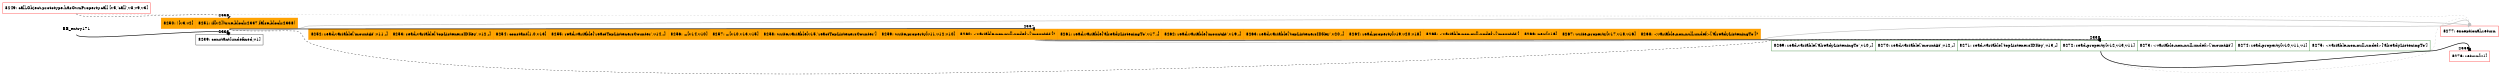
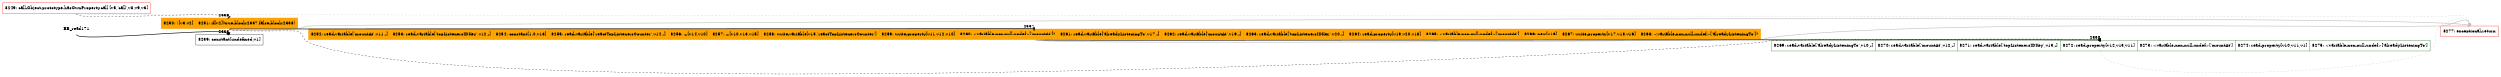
node "BB_entry171": label "BB_entry171" -> "BB_read171"
node "8276: return[v1]": removed
